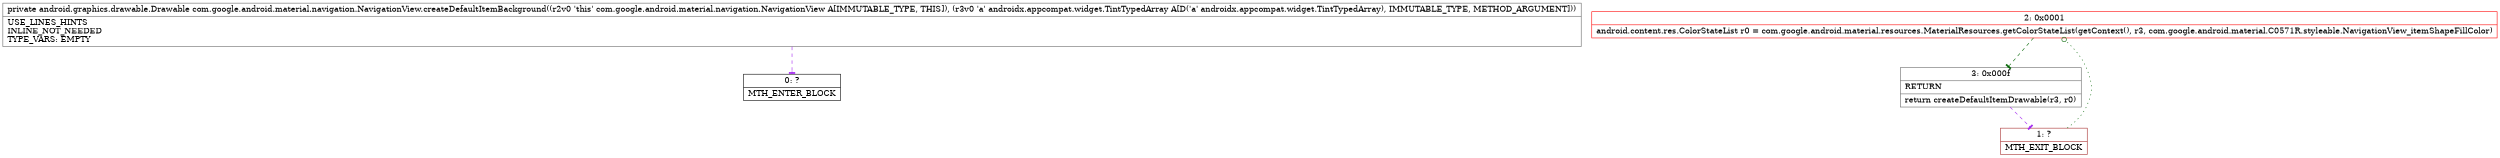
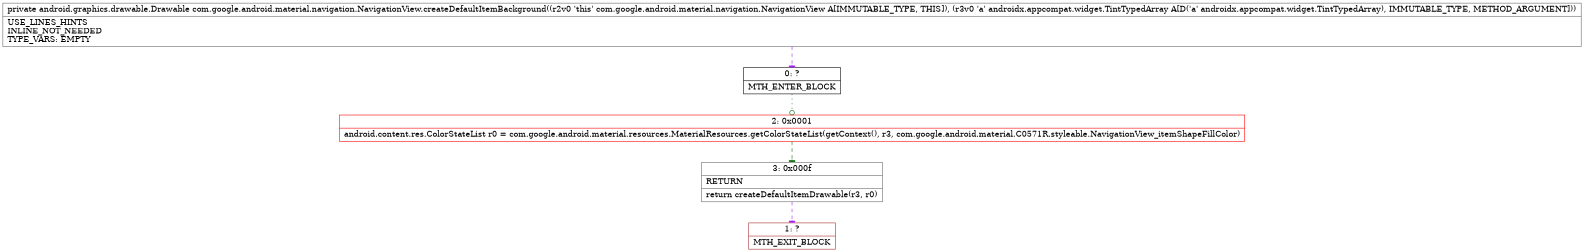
edge "1: ?" -> "2: 0x0001": now "0: ?" -> "2: 0x0001"
